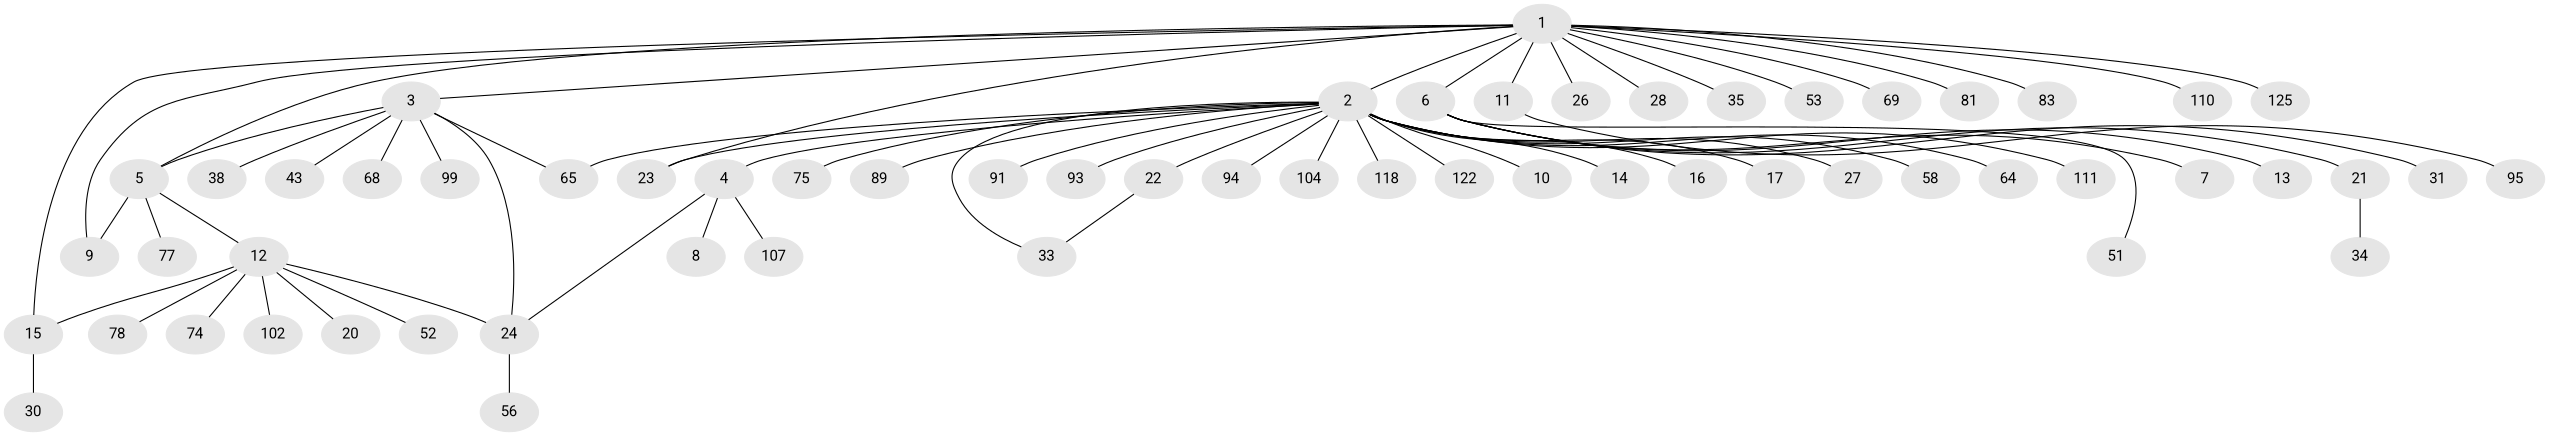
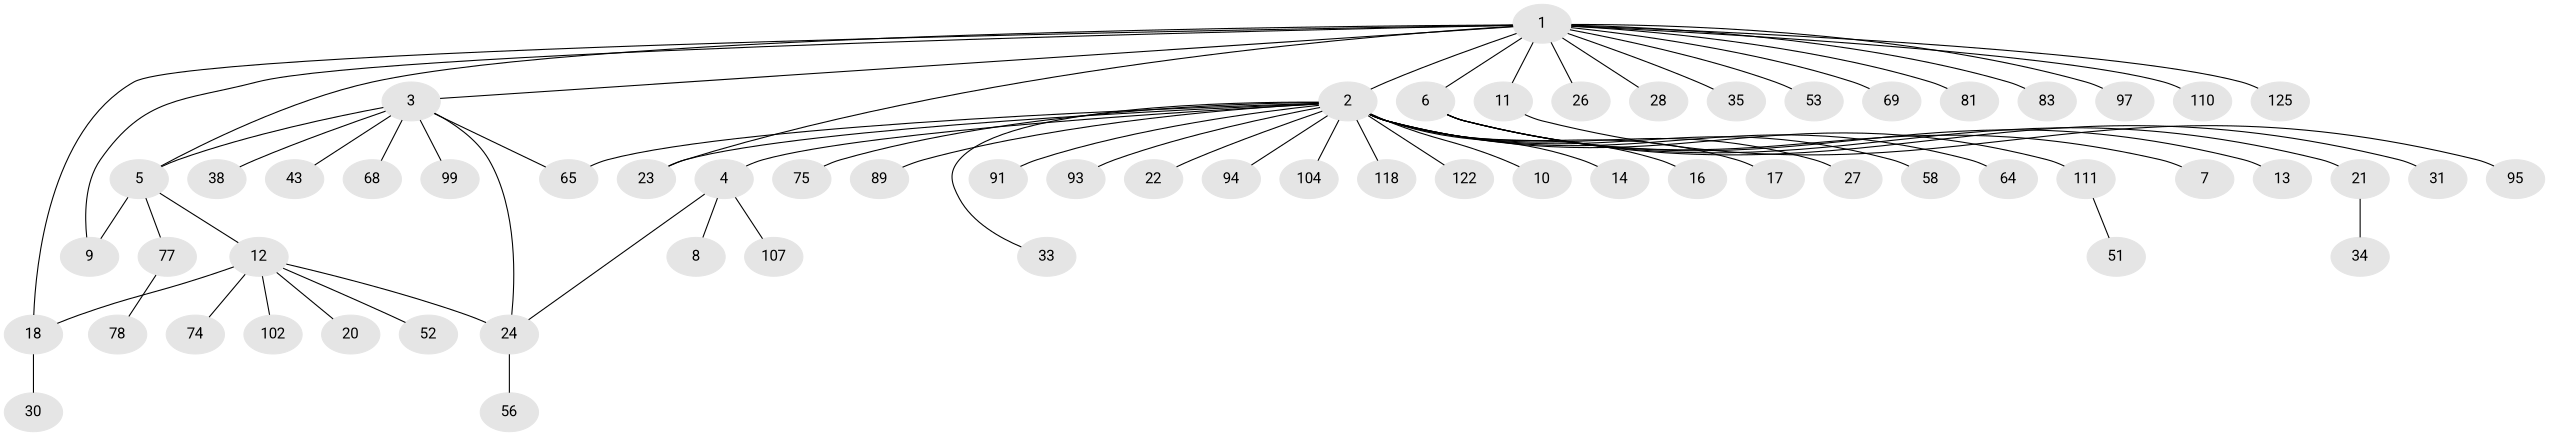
node "97": added
edge "6" -- "51": now "111" -- "51"
edge "22" -- "33": removed
edge "12" -- "78": now "77" -- "78"
node "15": label "15" -> "18"
